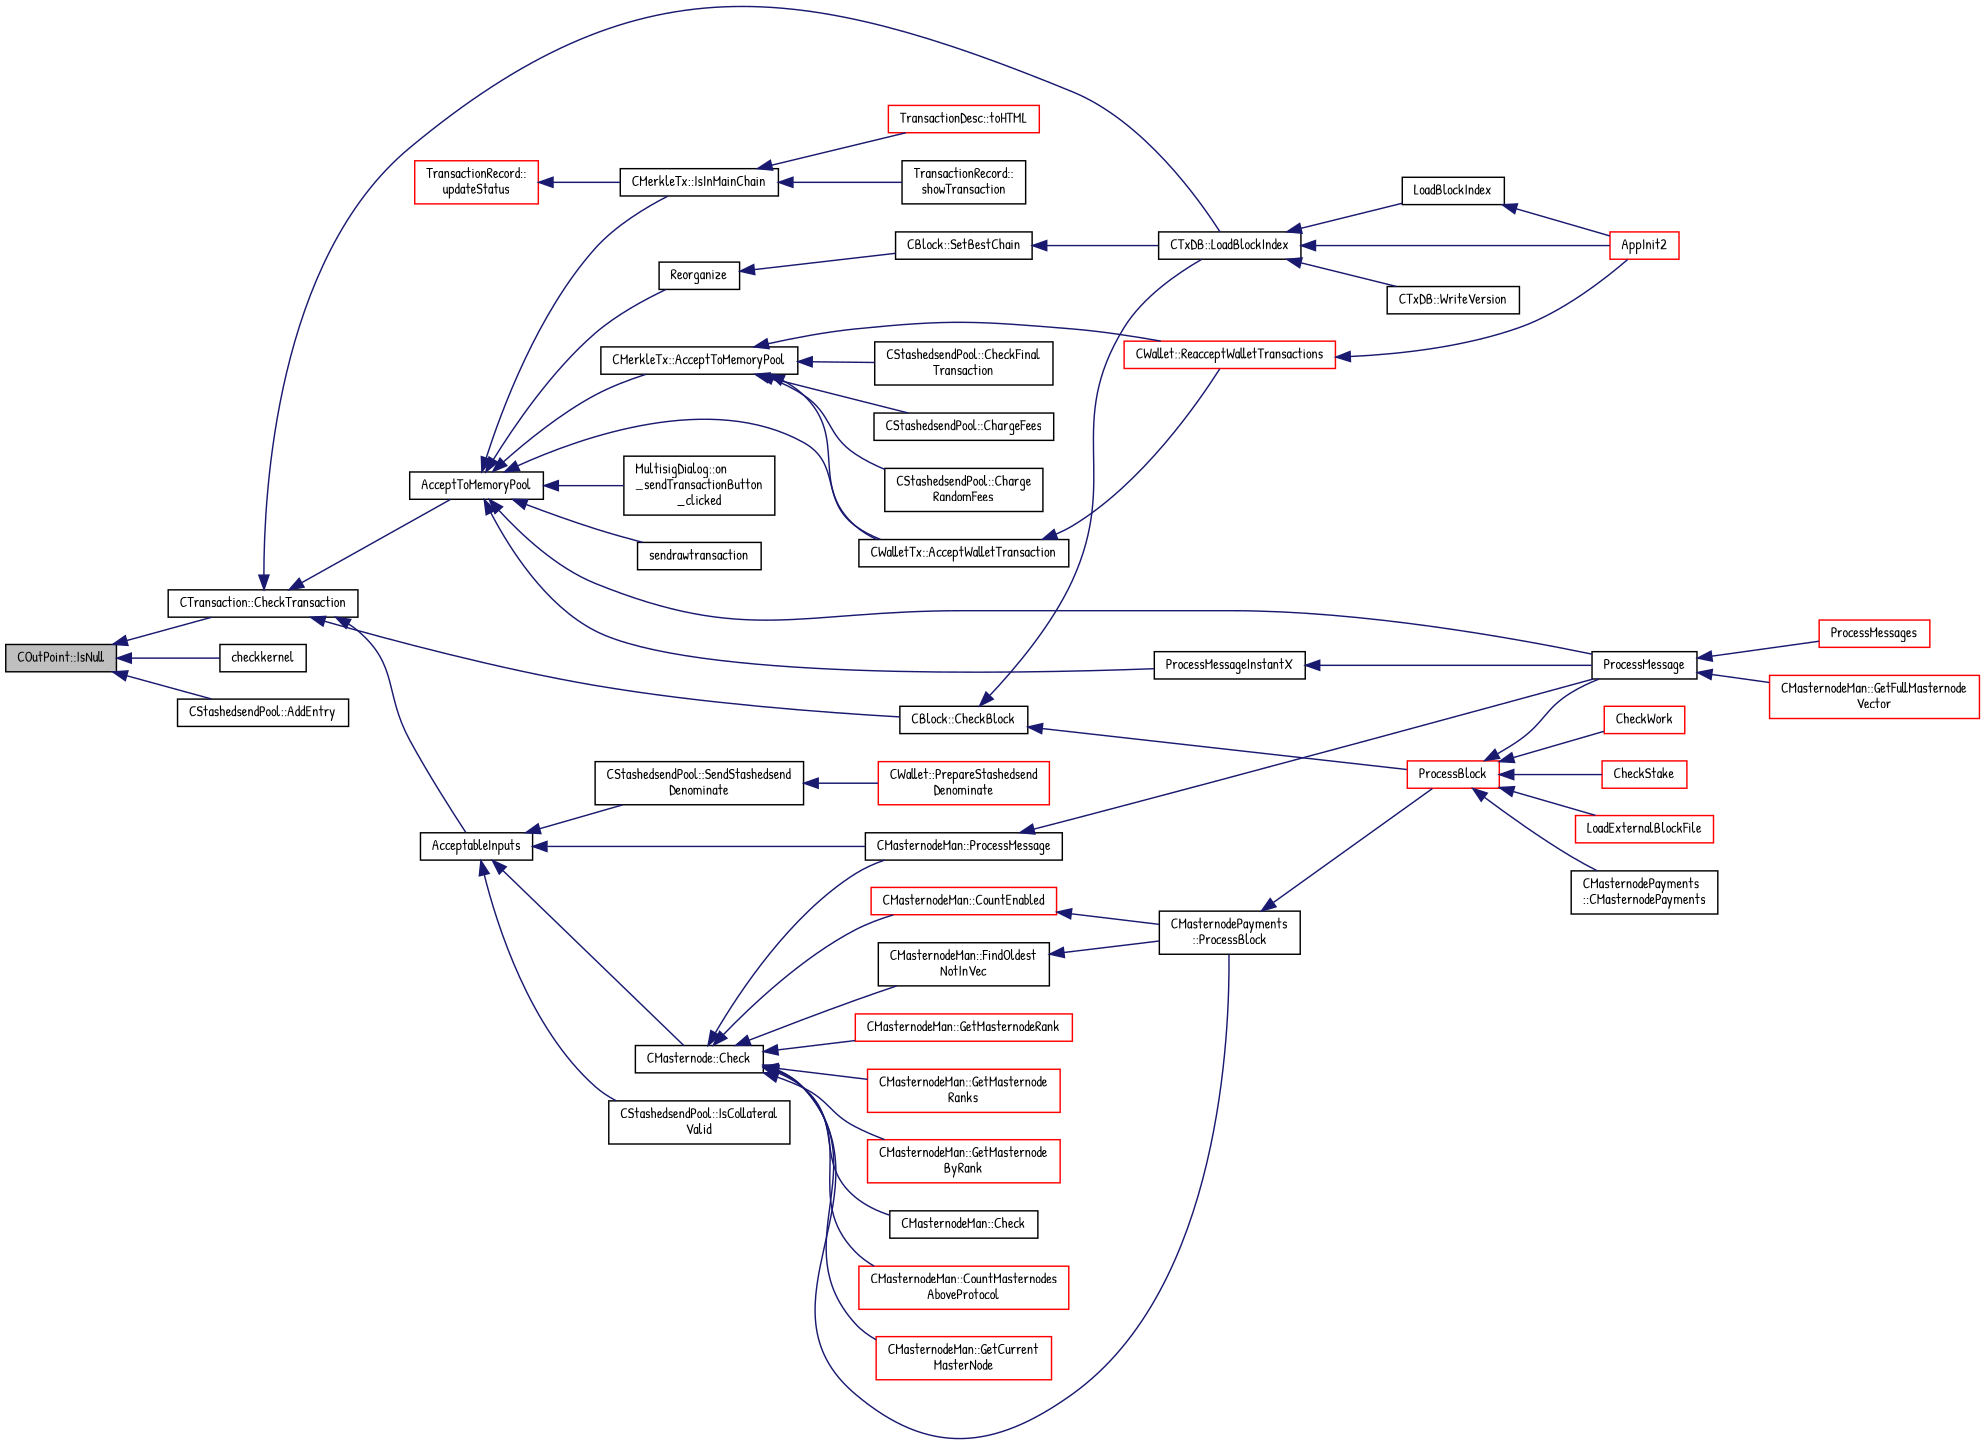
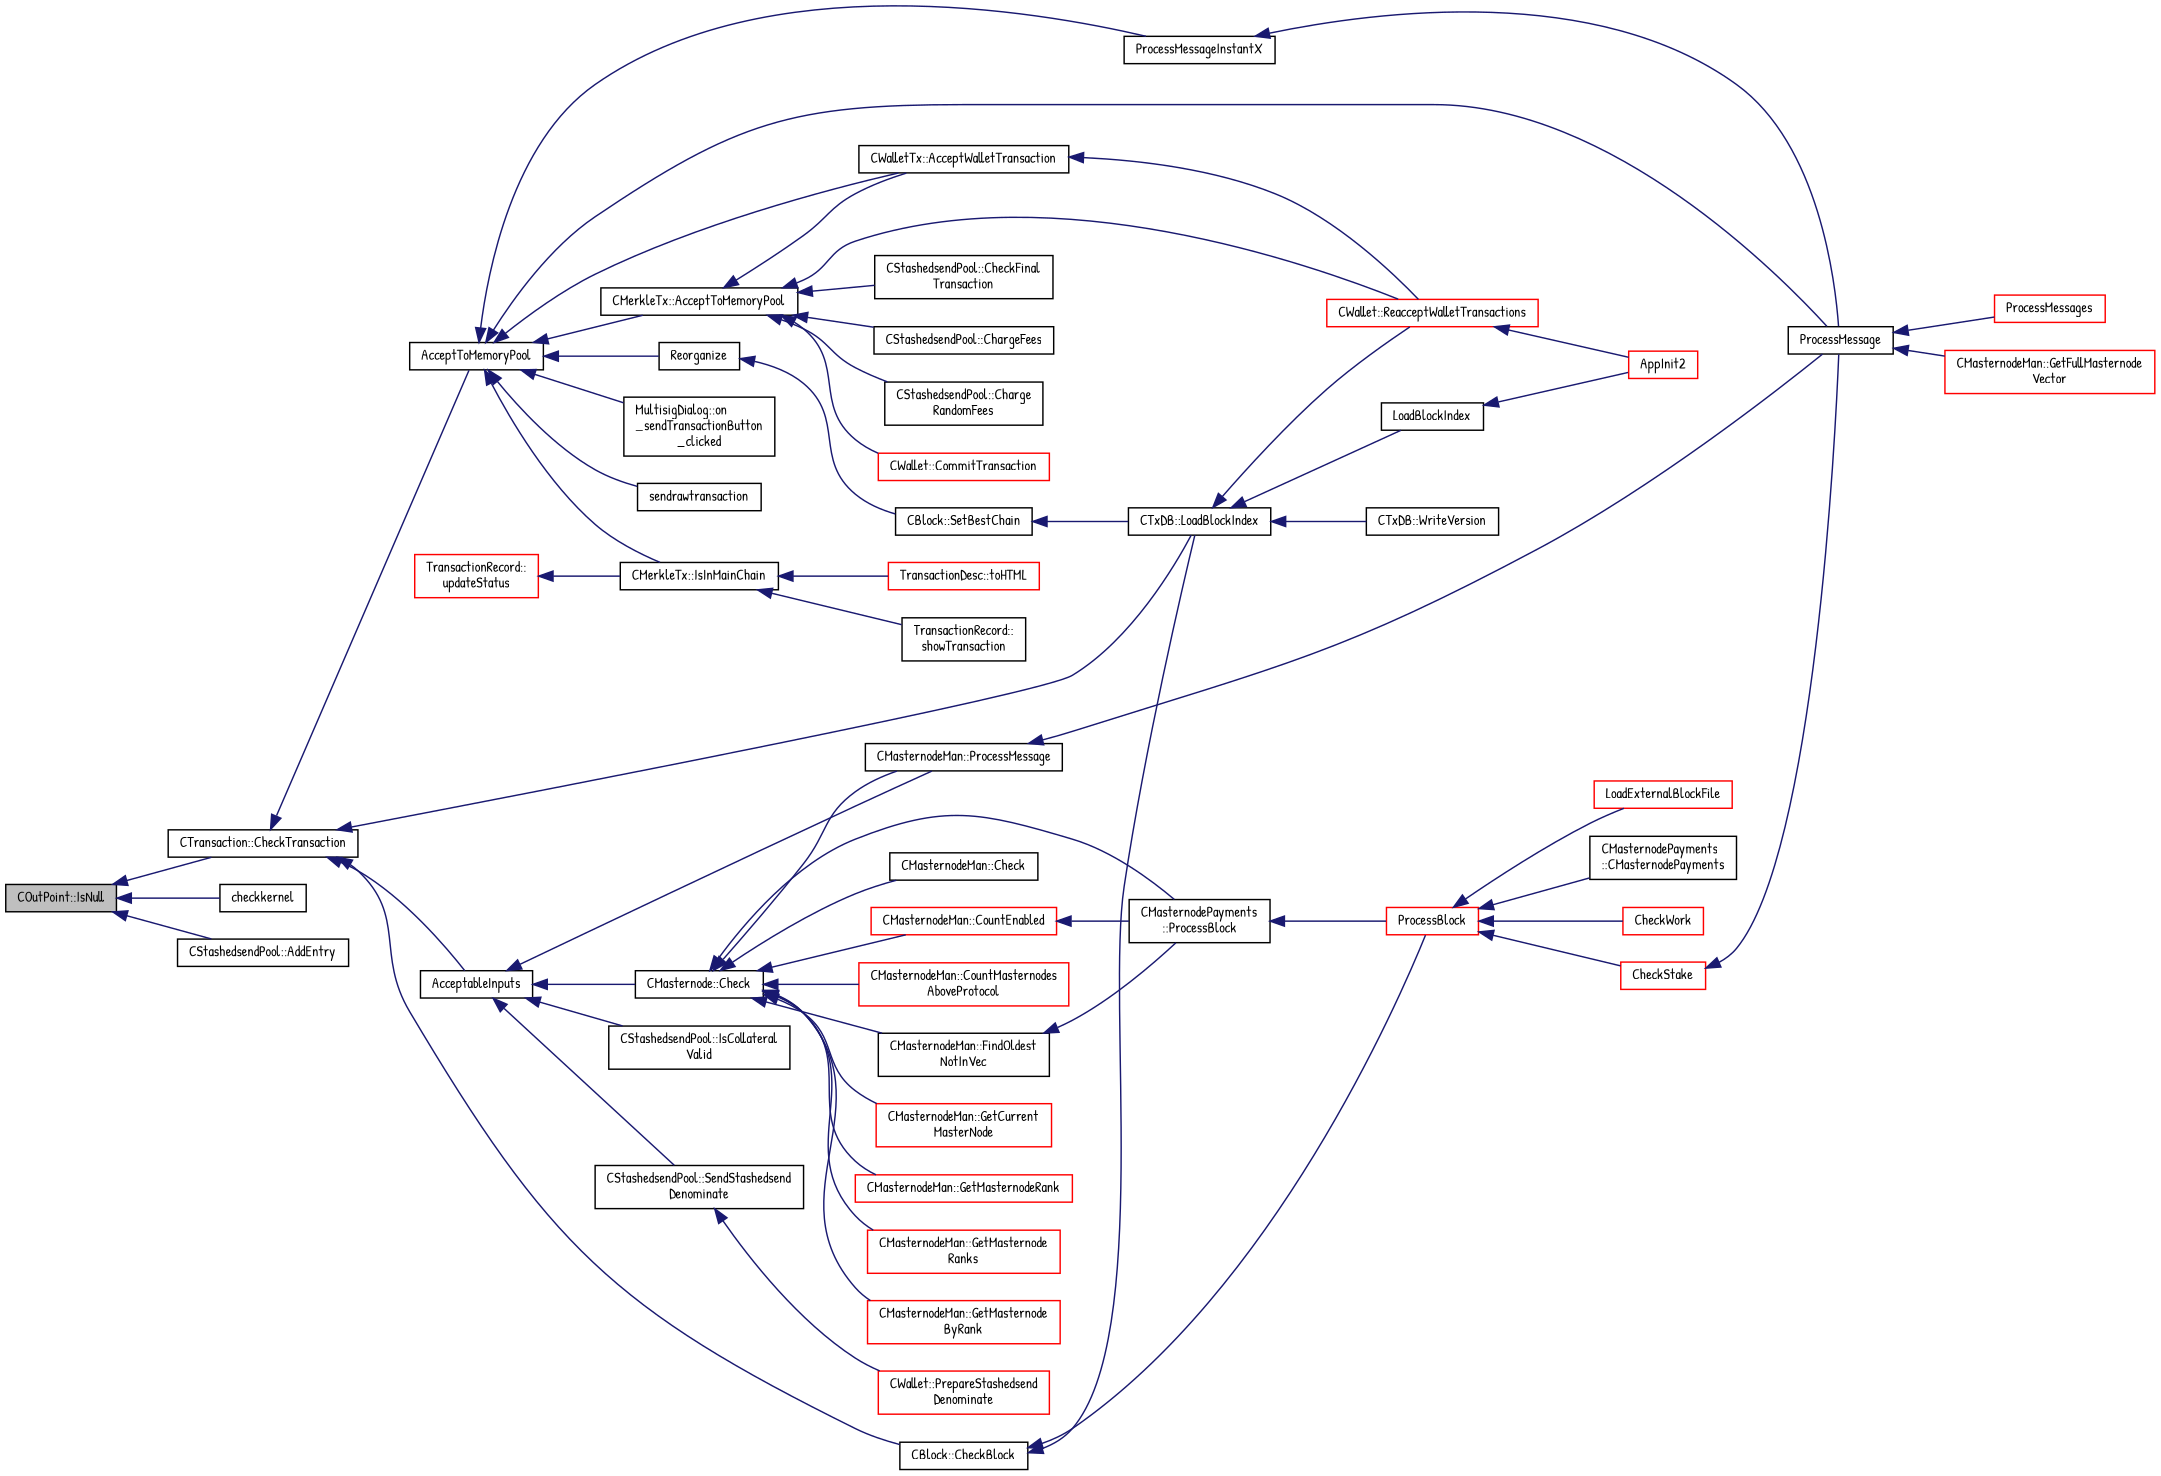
edge "AppInit2" -> "CTxDB::LoadBlockIndex": now "CWallet::ReacceptWalletTransactions" -> "CTxDB::LoadBlockIndex"
node "CWallet::CommitTransaction": added
edge "ProcessMessage" -> "ProcessBlock": now "ProcessMessage" -> "CheckStake"
